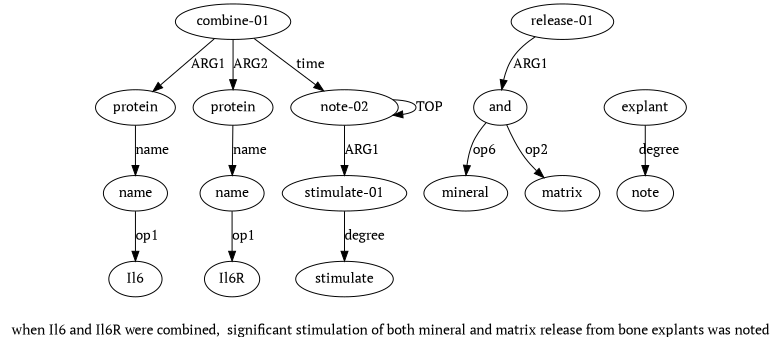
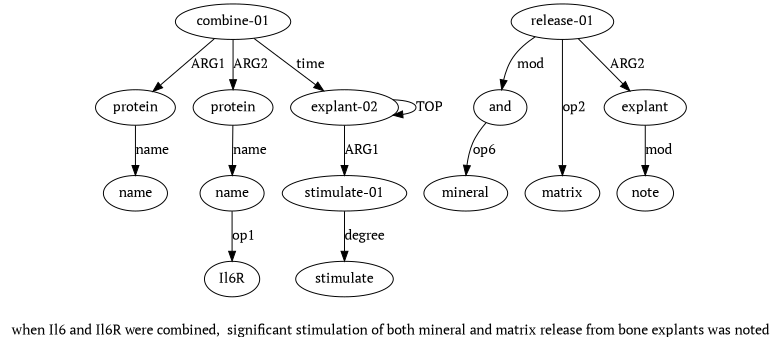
edge "release-01" -> "explant": added, label "ARG2"
edge "release-01" -> "and": label "ARG1" -> "mod"
node "note-02": label "note-02" -> "explant-02"
edge "and" -> "matrix": now "release-01" -> "matrix"
edge "explant" -> "note": label "degree" -> "mod"
node "Il6": removed
